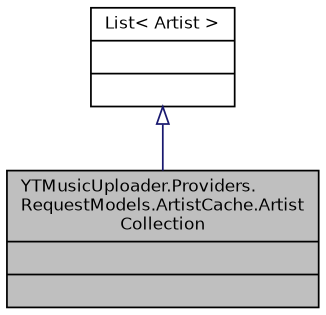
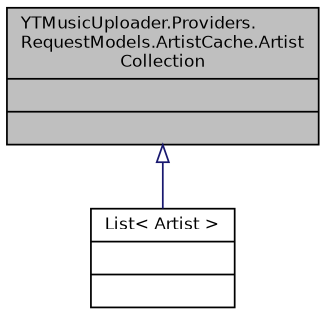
edge "YTMusicUploader.Providers." -> "List< Artist >": reversed
